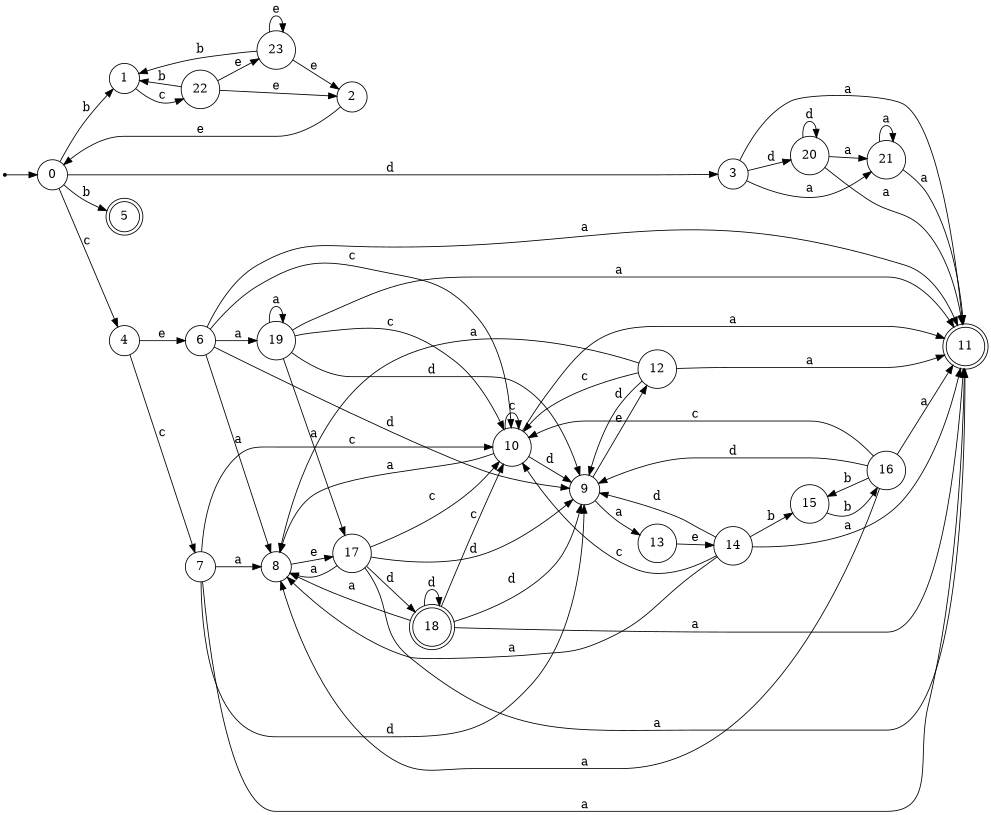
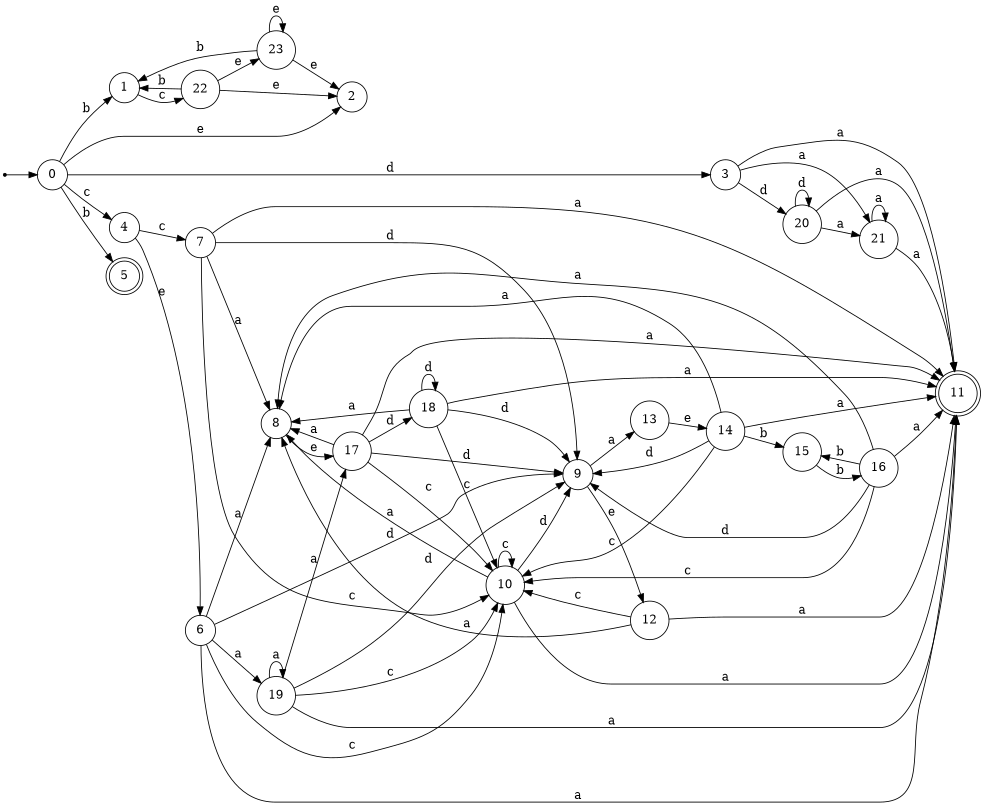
edge "2" -> "0": reversed
edge "12" -> "9": removed, label "d"
node "18": shape doublecircle -> circle
